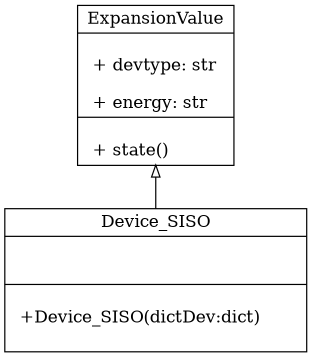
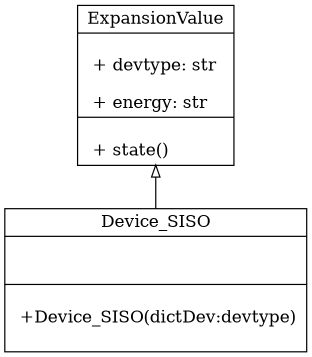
node "Device_SISO": text "+Device_SISO(dictDev:dict)" -> "+Device_SISO(dictDev:devtype)"
